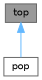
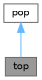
edge "pop" -> "top": reversed
